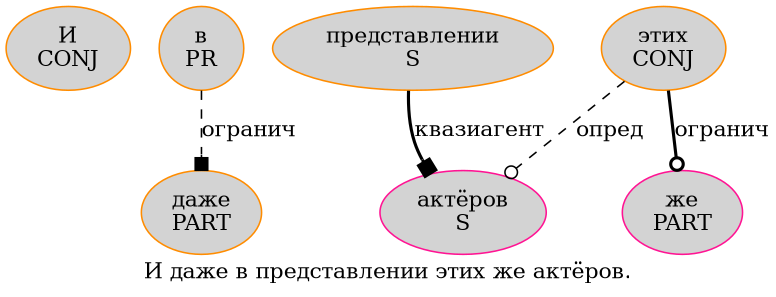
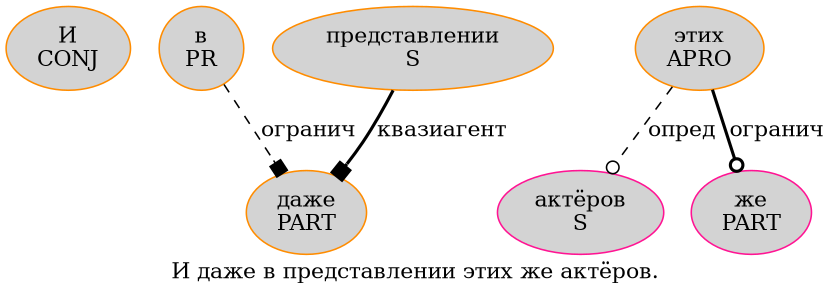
node "этих CONJ": label "этих CONJ" -> "этих APRO"
edge "представлении S" -> "актёров S": now "представлении S" -> "даже PART"
